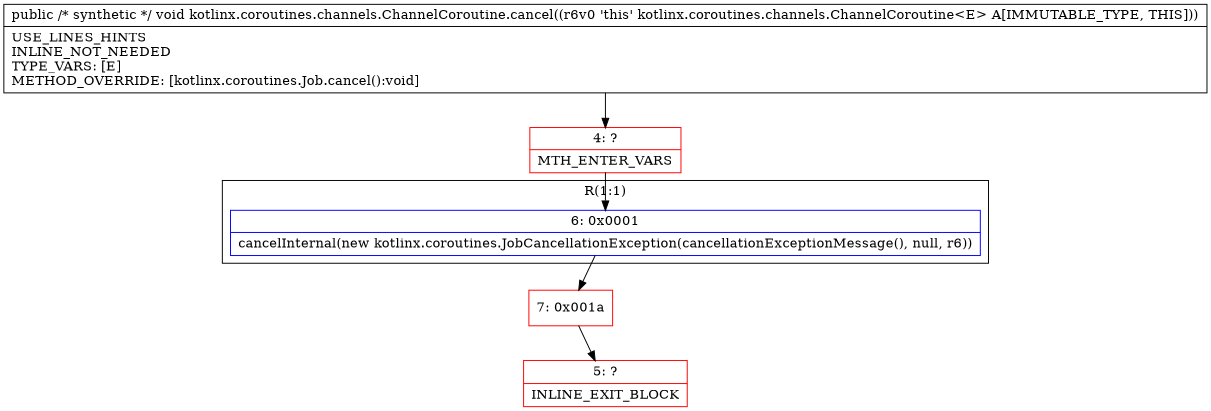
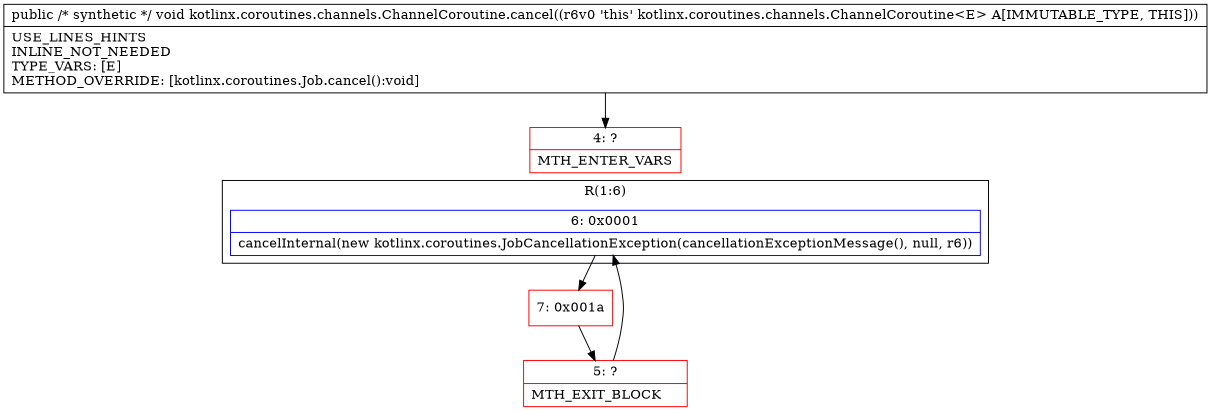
edge "4: ?" -> "6: 0x0001": now "5: ?" -> "6: 0x0001"
cluster "R(1:1)": label "R(1:1)" -> "R(1:6)"
node "5: ?": text "INLINE_EXIT_BLOCK" -> "MTH_EXIT_BLOCK"
